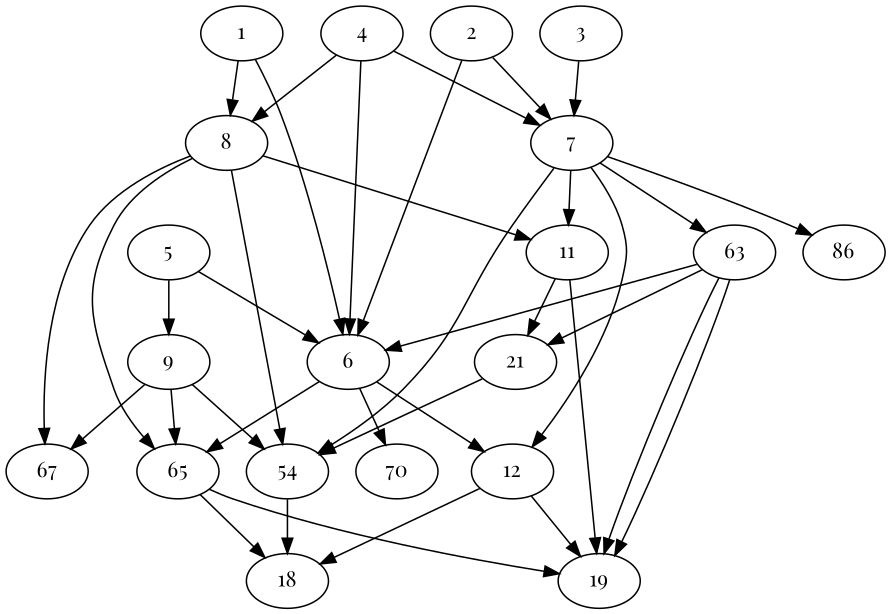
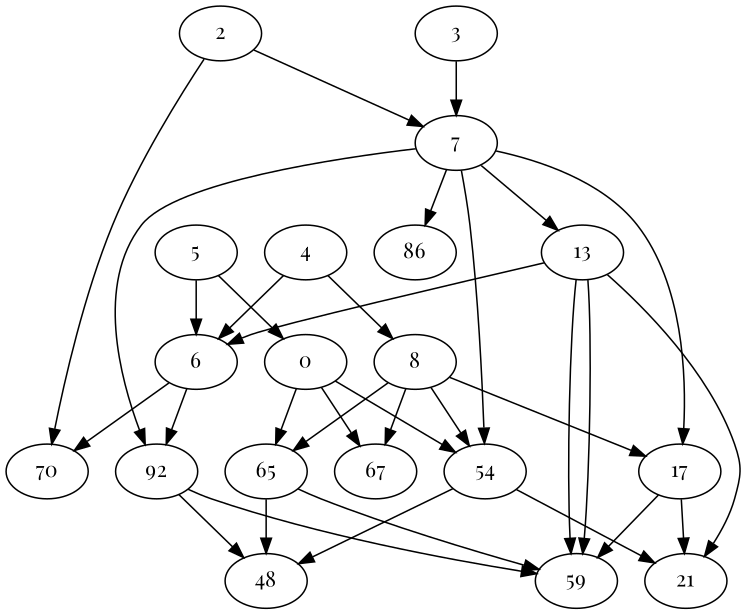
node "1": removed
edge "4" -> "7": removed
edge "2" -> "6": now "2" -> "70"
node "11": label "11" -> "17"
node "63": label "63" -> "13"
node "9": label "9" -> "0"
edge "21" -> "54": reversed
edge "6" -> "65": removed
node "12": label "12" -> "92"
node "18": label "18" -> "48"
node "19": label "19" -> "59"
